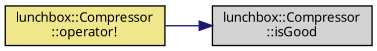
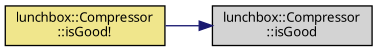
node "lunchbox::Compressor ::operator!": label "lunchbox::Compressor ::operator!" -> "lunchbox::Compressor ::isGood!"
